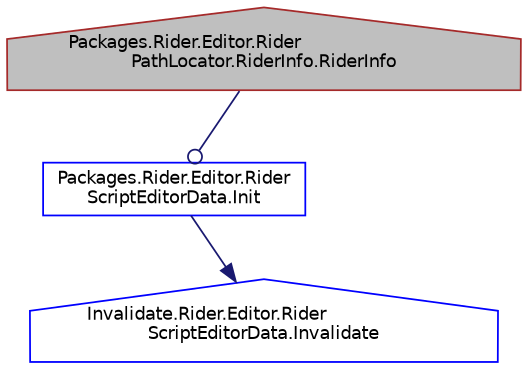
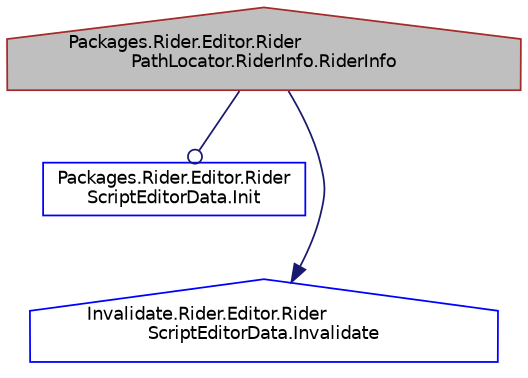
edge "Packages.Rider.Editor.Rider ScriptEditorData.Init" -> "Invalidate.Rider.Editor.Rider ScriptEditorData.Invalidate": now "Packages.Rider.Editor.Rider PathLocator.RiderInfo.RiderInfo" -> "Invalidate.Rider.Editor.Rider ScriptEditorData.Invalidate"
